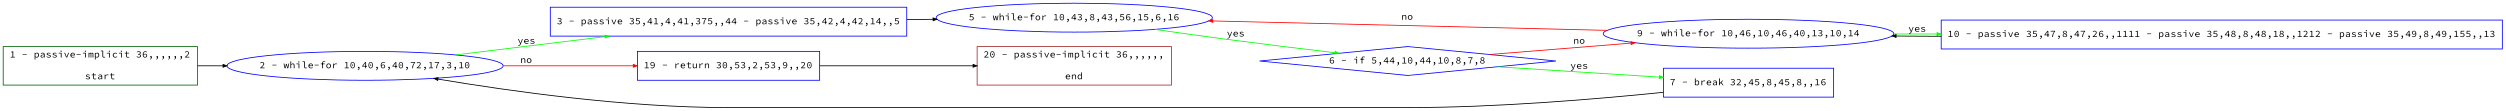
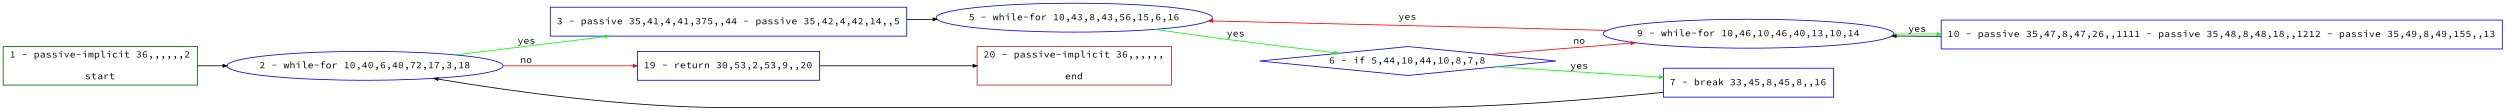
edge "9 - while-for 10,46,10,46,40,13,10,14" -> "5 - while-for 10,43,8,43,56,15,6,16": label "no" -> "yes"
node "2 - while-for 10,40,6,40,72,17,3,10": label "2 - while-for 10,40,6,40,72,17,3,10" -> "2 - while-for 10,40,6,40,72,17,3,18"
node "7 - break 32,45,8,45,8,,16": label "7 - break 32,45,8,45,8,,16" -> "7 - break 33,45,8,45,8,,16"
